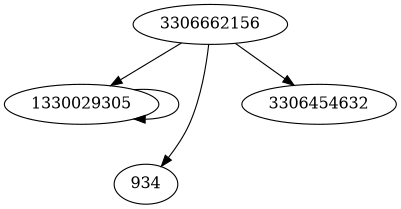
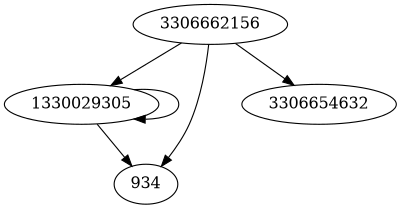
node "3306454632": label "3306454632" -> "3306654632"
edge "1330029305" -> "934": added
